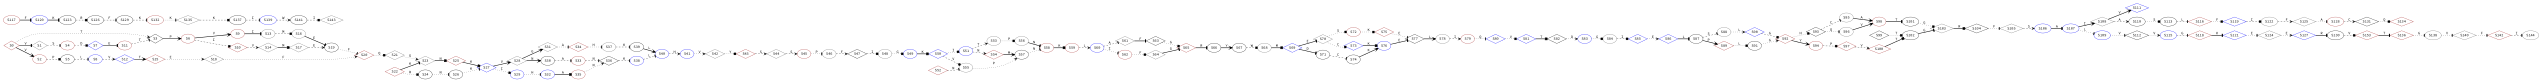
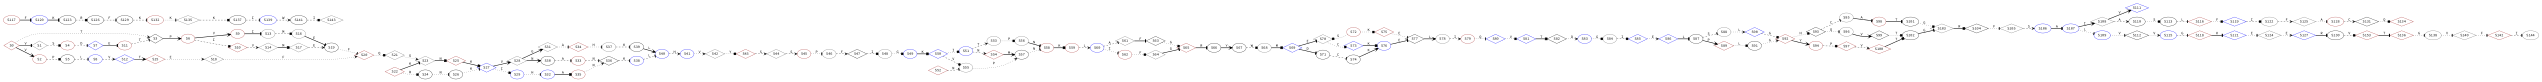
edge "S95" -> "S98": arrowhead vee -> tee
edge "S96" -> "S98": now "S96" -> "S99"
edge "S70" -> "S72": reversed
edge "S1" -> "S4": arrowhead tee -> box
edge "S4" -> "S7": arrowhead box -> tee
